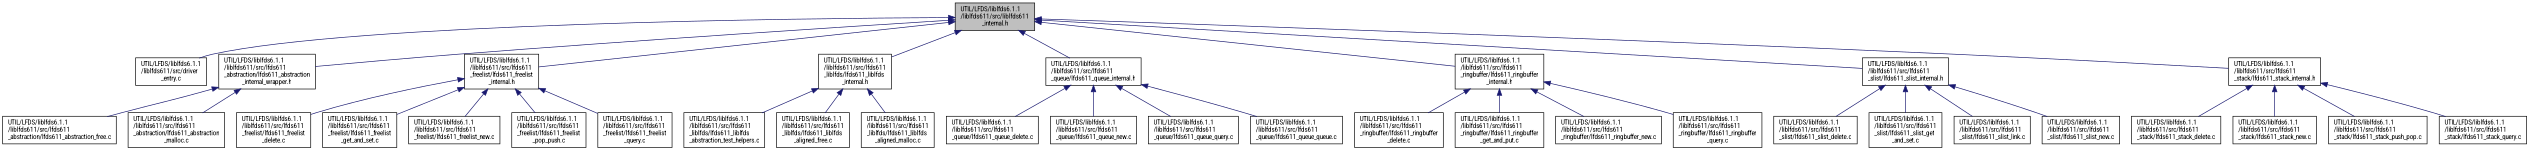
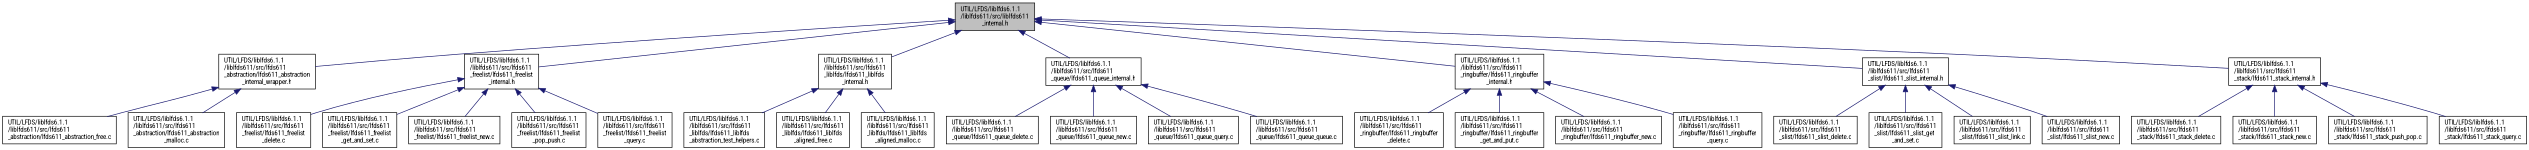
node "UTIL/LFDS/liblfds6.1.1 /liblfds611/src/driver _entry.c": removed
